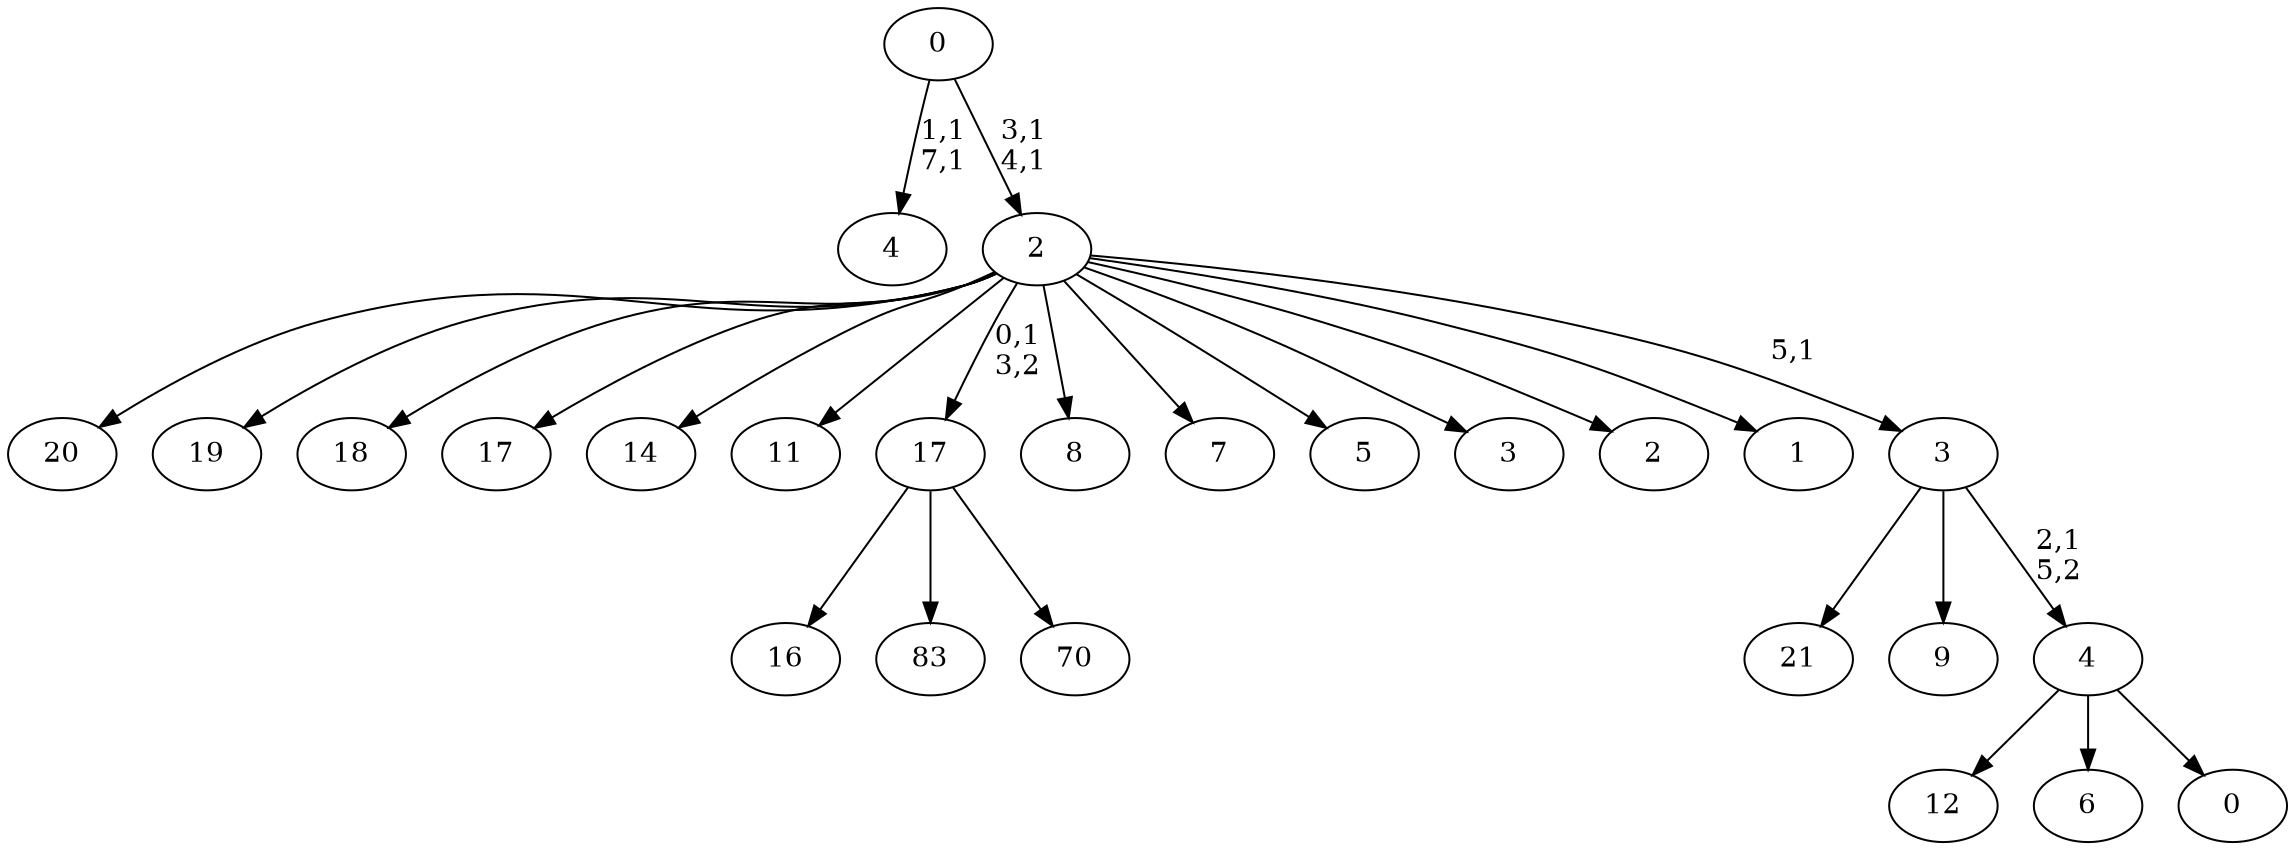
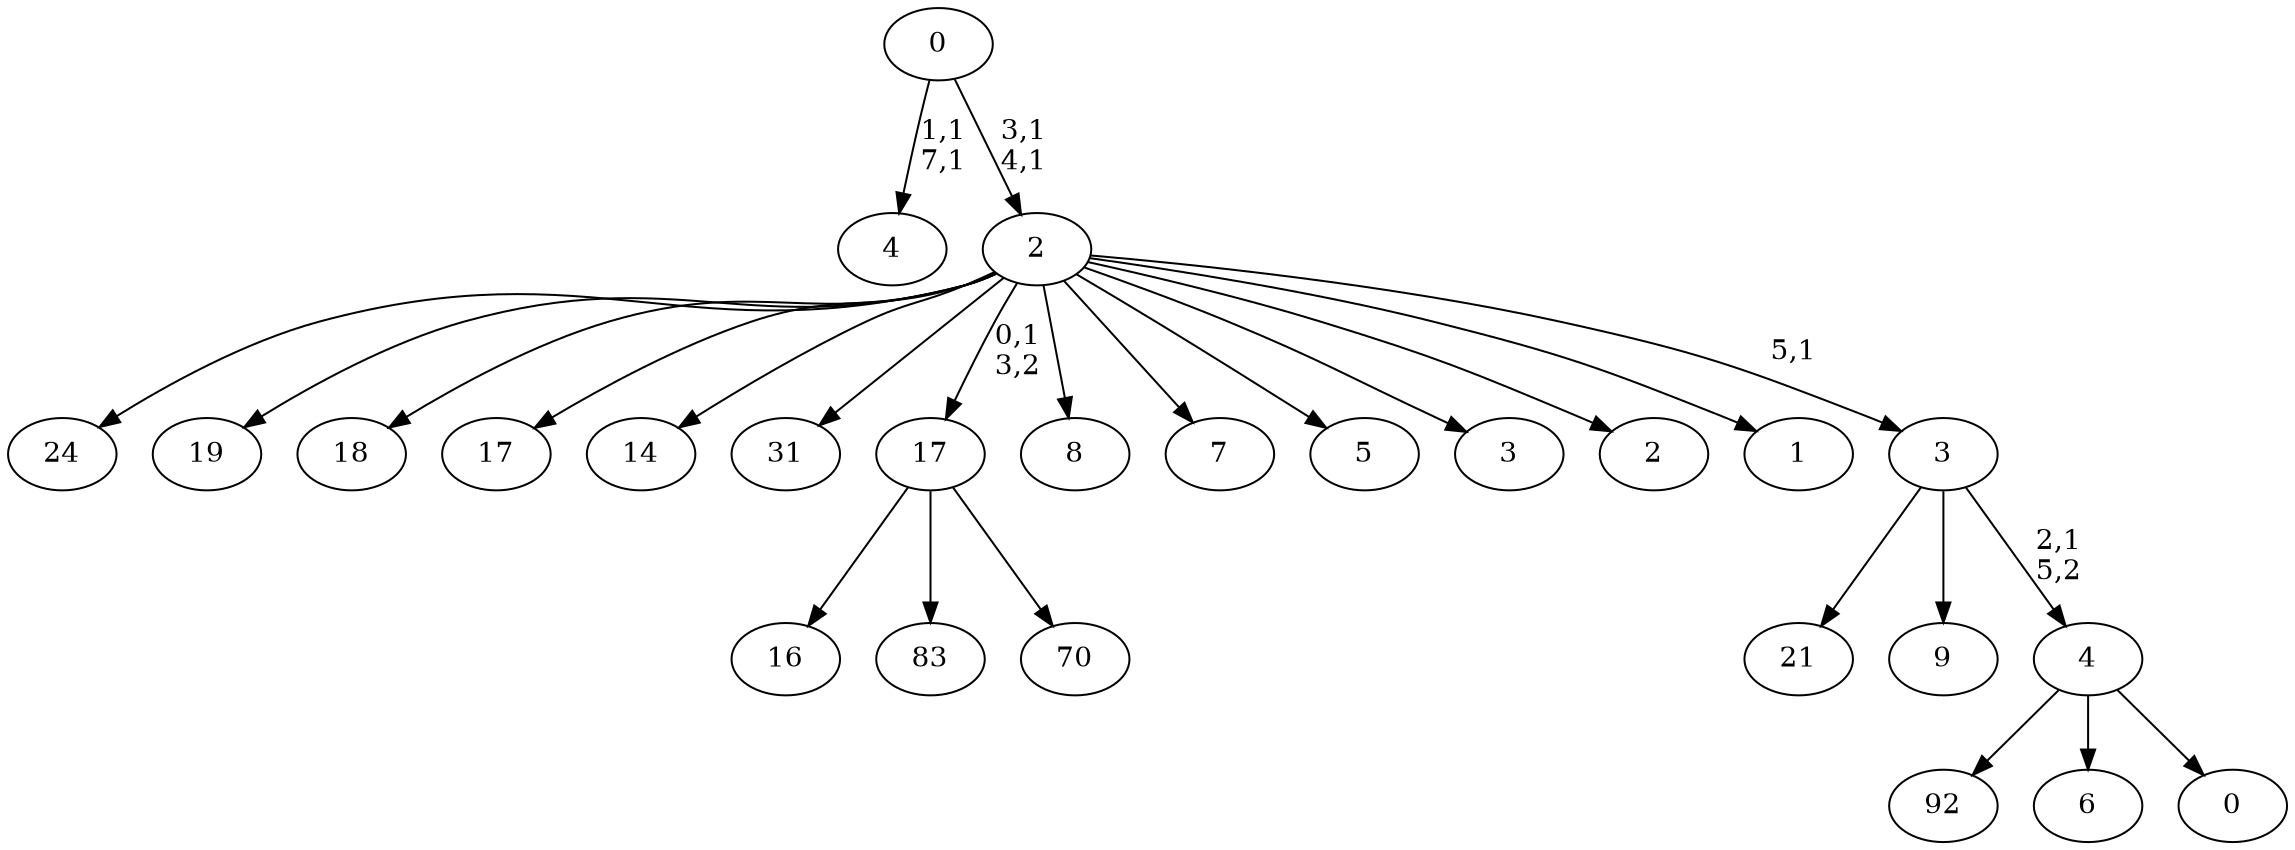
node "20": label "20" -> "24"
node "11": label "11" -> "31"
node "12": label "12" -> "92"
